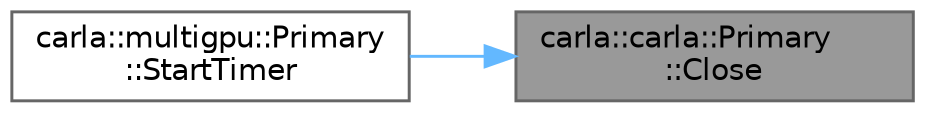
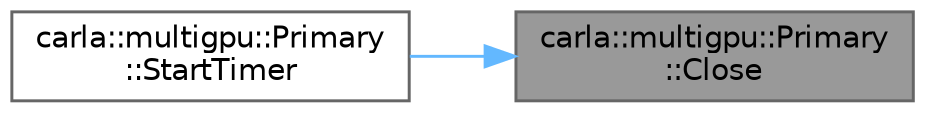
node "carla::carla::Primary ::Close": label "carla::carla::Primary ::Close" -> "carla::multigpu::Primary ::Close"
